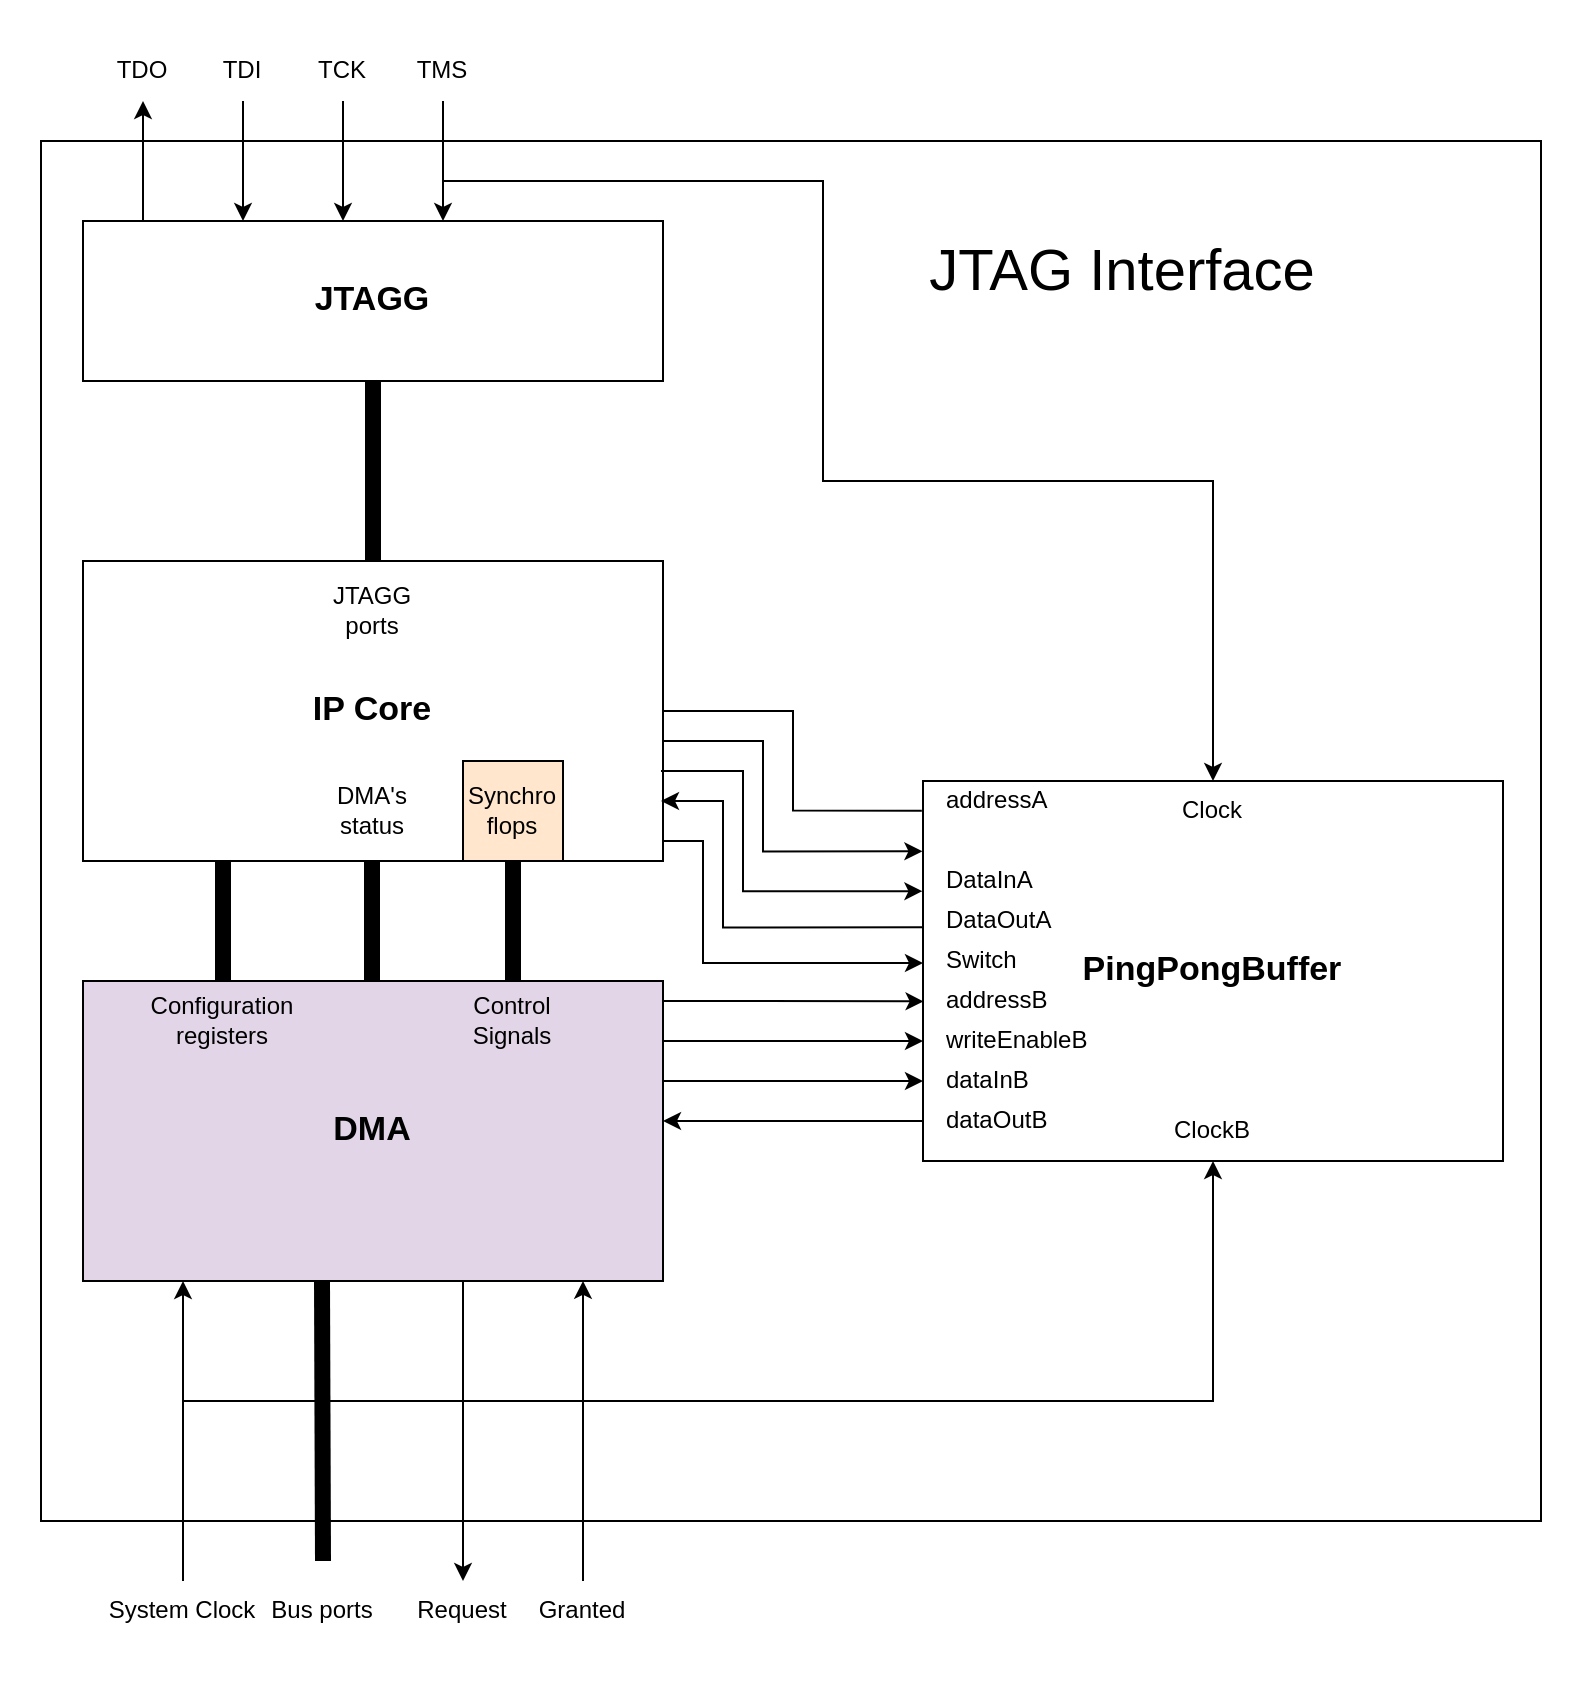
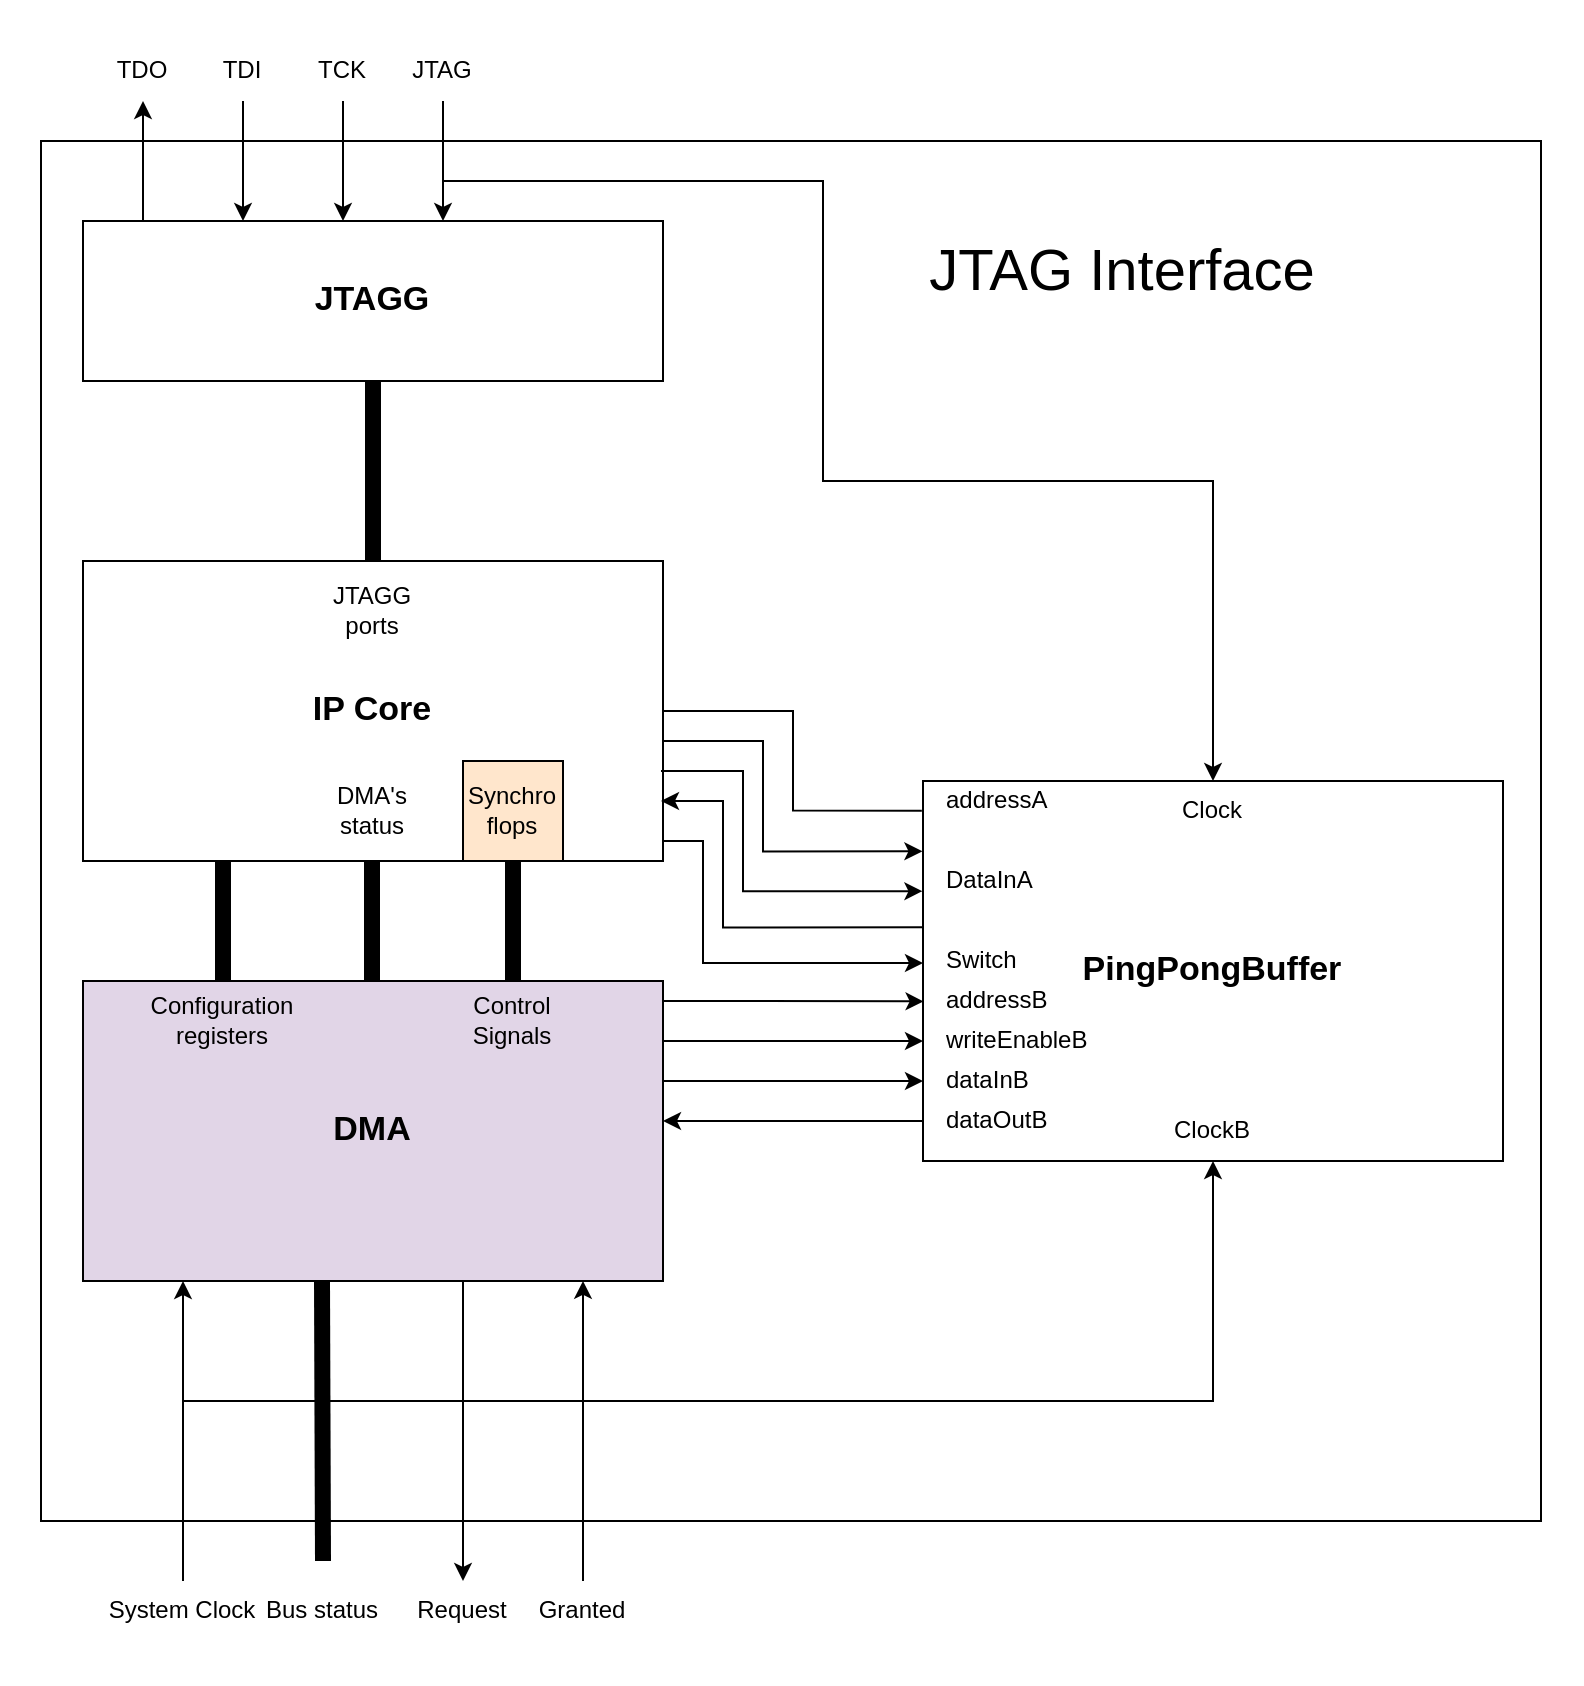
node "TMS": label "TMS" -> "JTAG"
node "DataOutA": removed
node "Bus ports": label "Bus ports" -> "Bus status"
